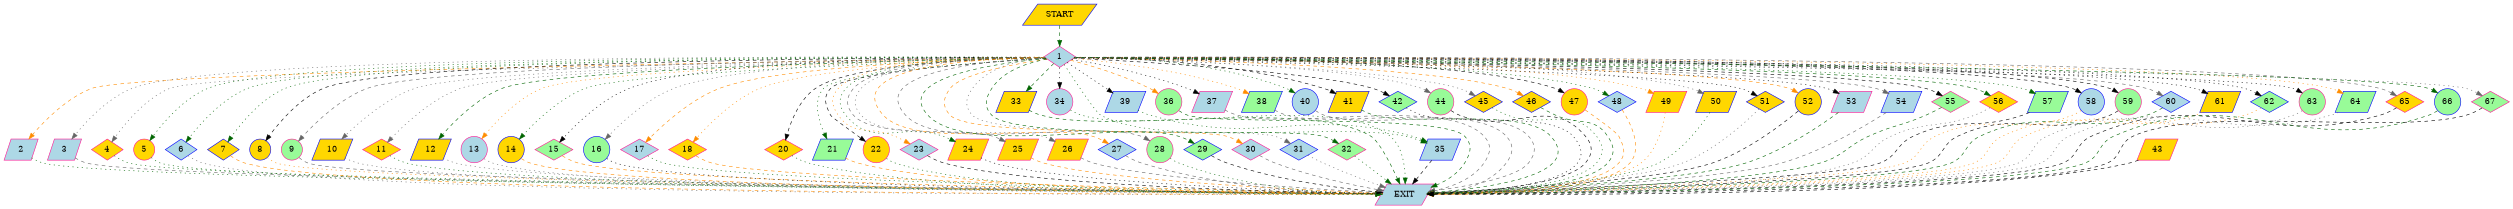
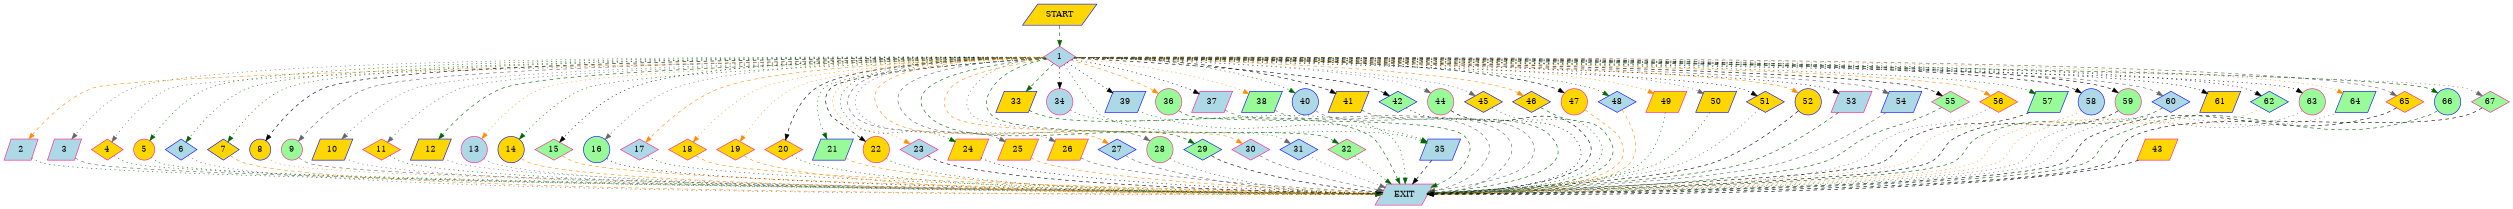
edge "1" -> "56": color darkgreen -> darkorange
node "19": added
edge "49" -> "EXIT": color darkorange -> darkgreen
